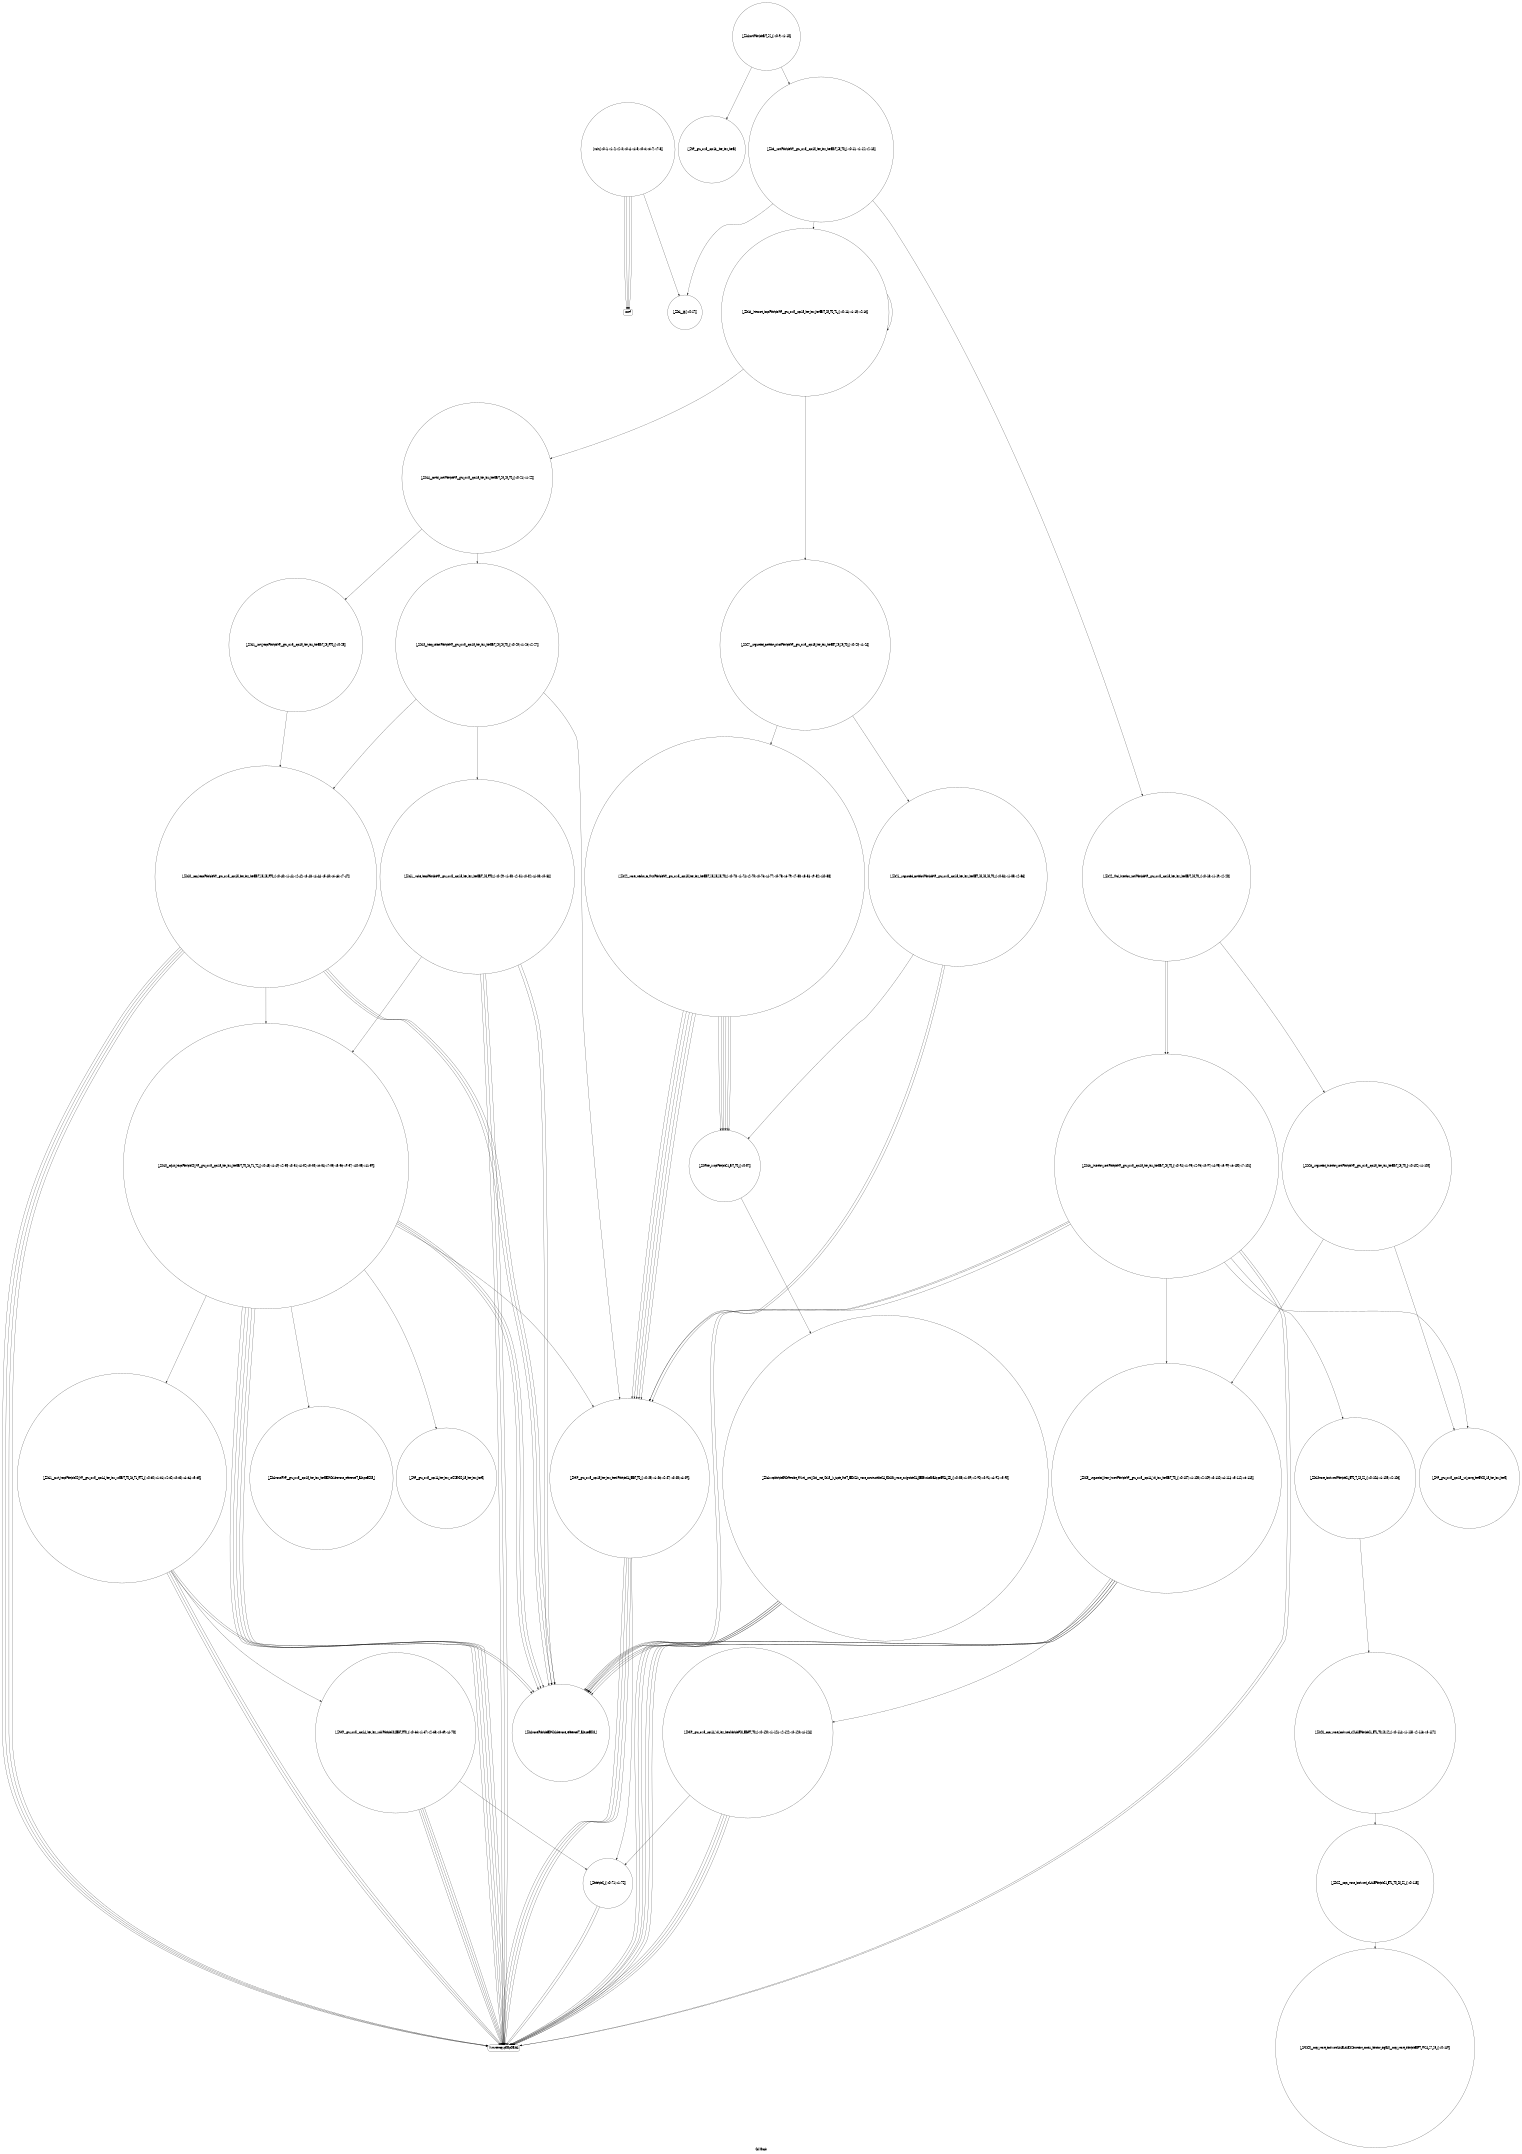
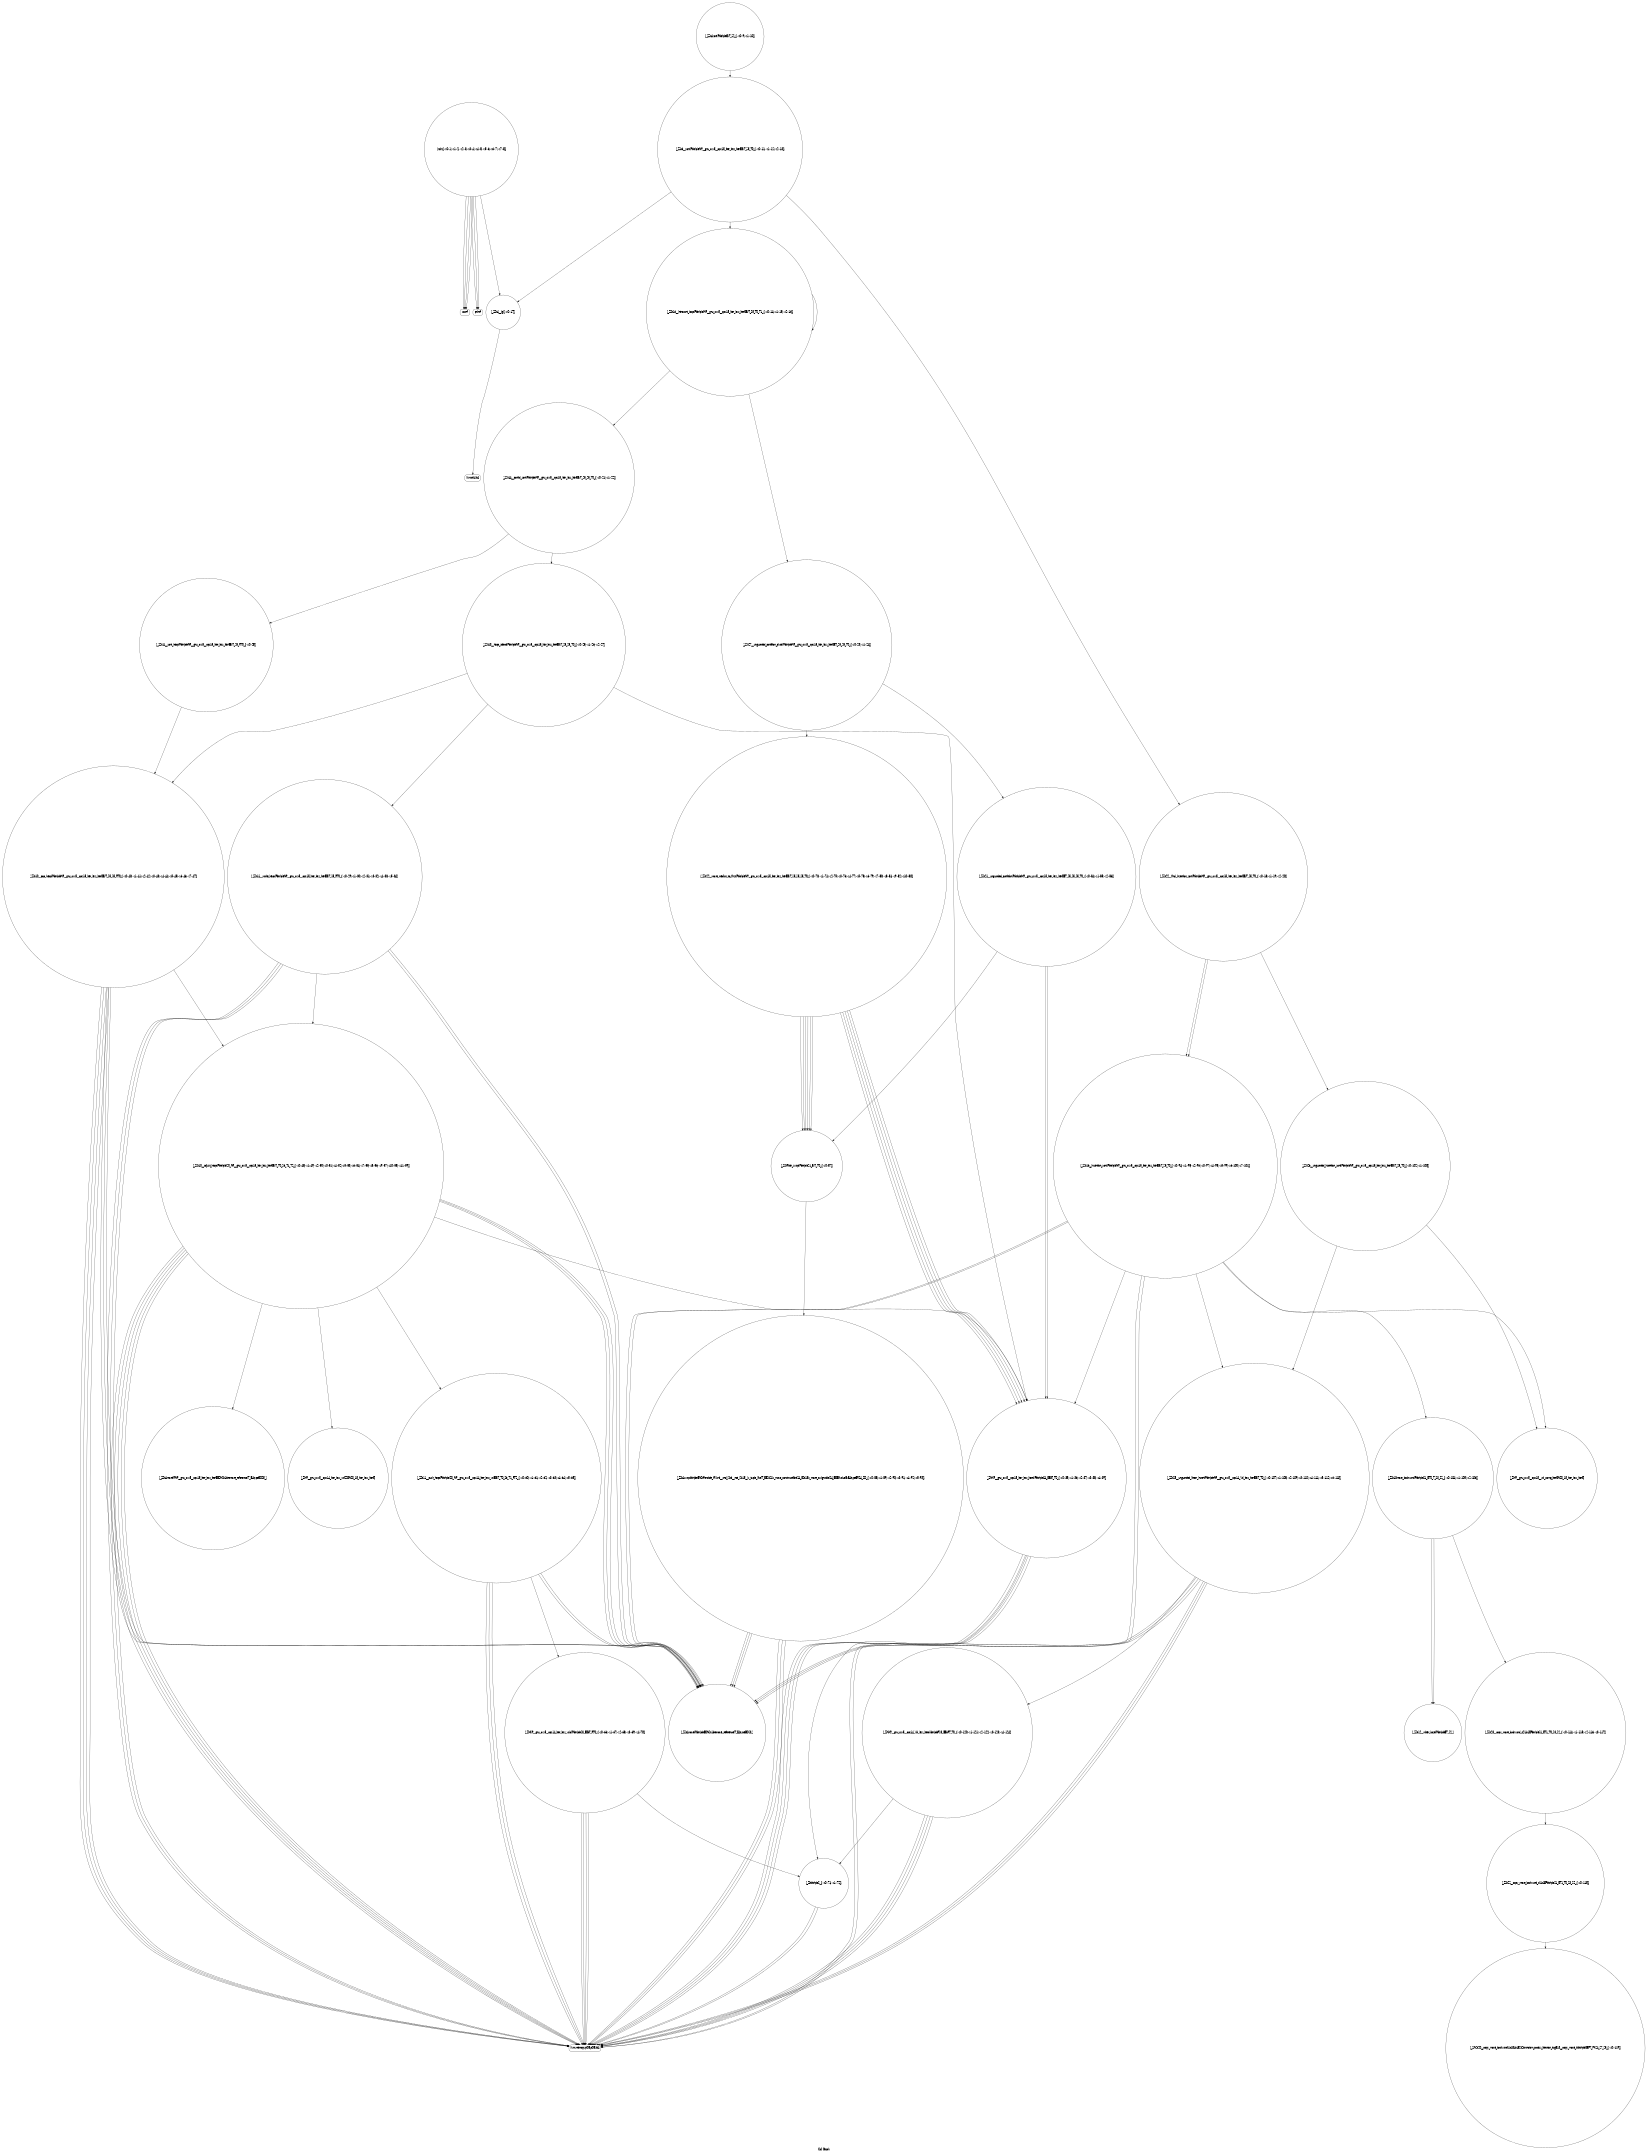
node "{_ZN9__gnu_cxx5__ops16__iter_less_iterEv}": removed
node "printf": added
node "llvm.ctlz.i64": added
node "{_ZSt12__miter_baseIP6tripleET_S2_}": added
